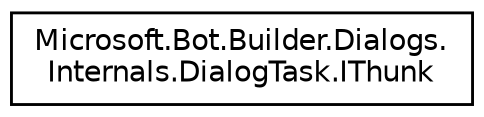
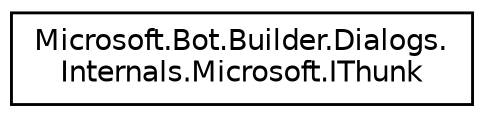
node "Microsoft.Bot.Builder.Dialogs. Internals.DialogTask.IThunk": label "Microsoft.Bot.Builder.Dialogs. Internals.DialogTask.IThunk" -> "Microsoft.Bot.Builder.Dialogs. Internals.Microsoft.IThunk"
